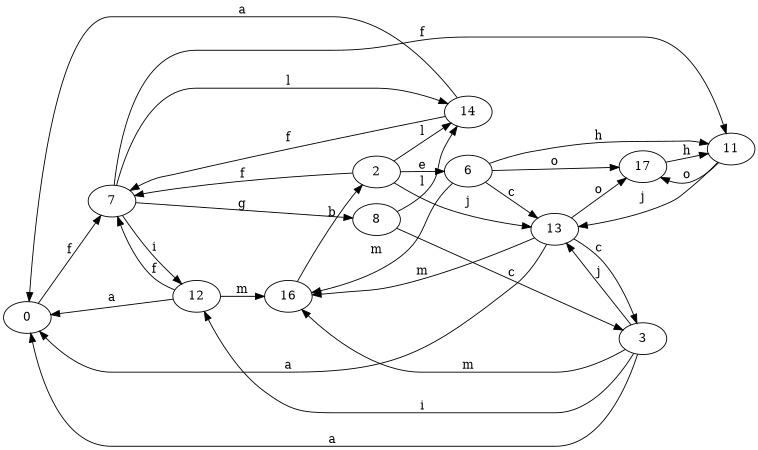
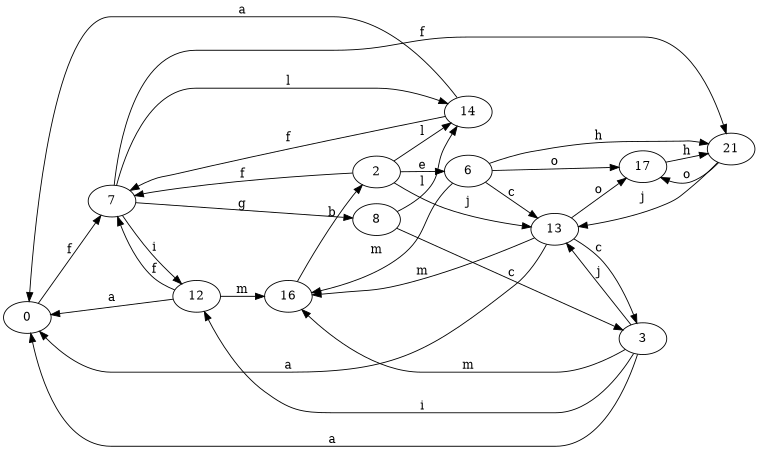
node "11": label "11" -> "21"
